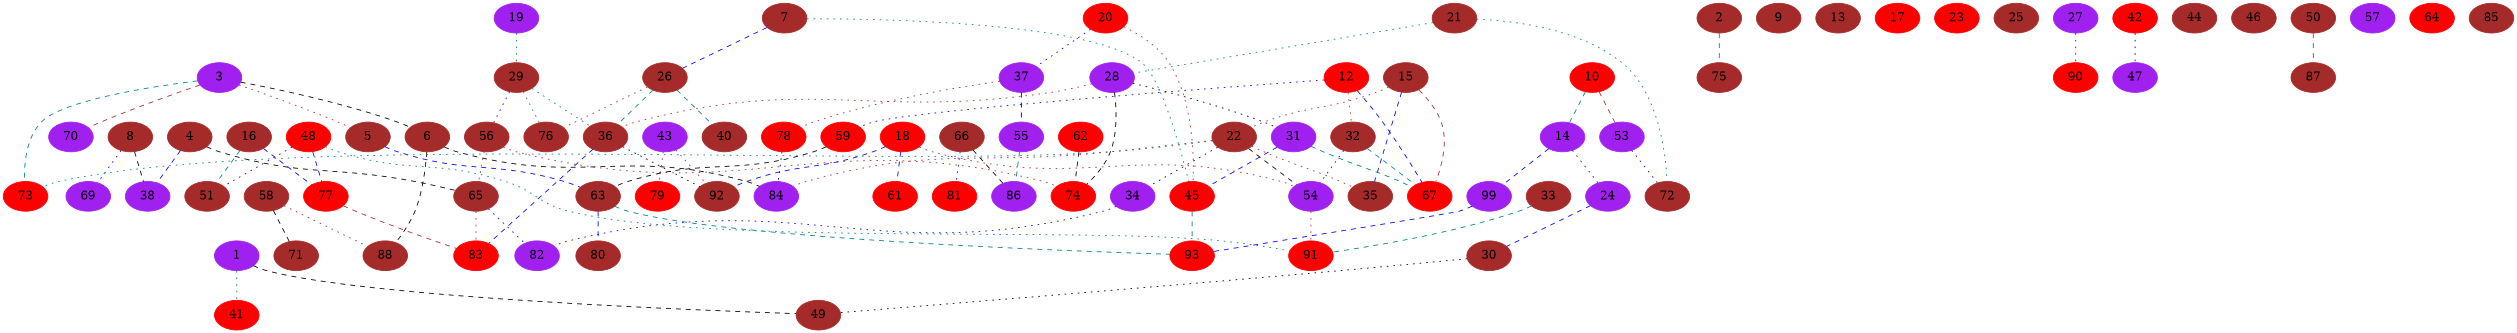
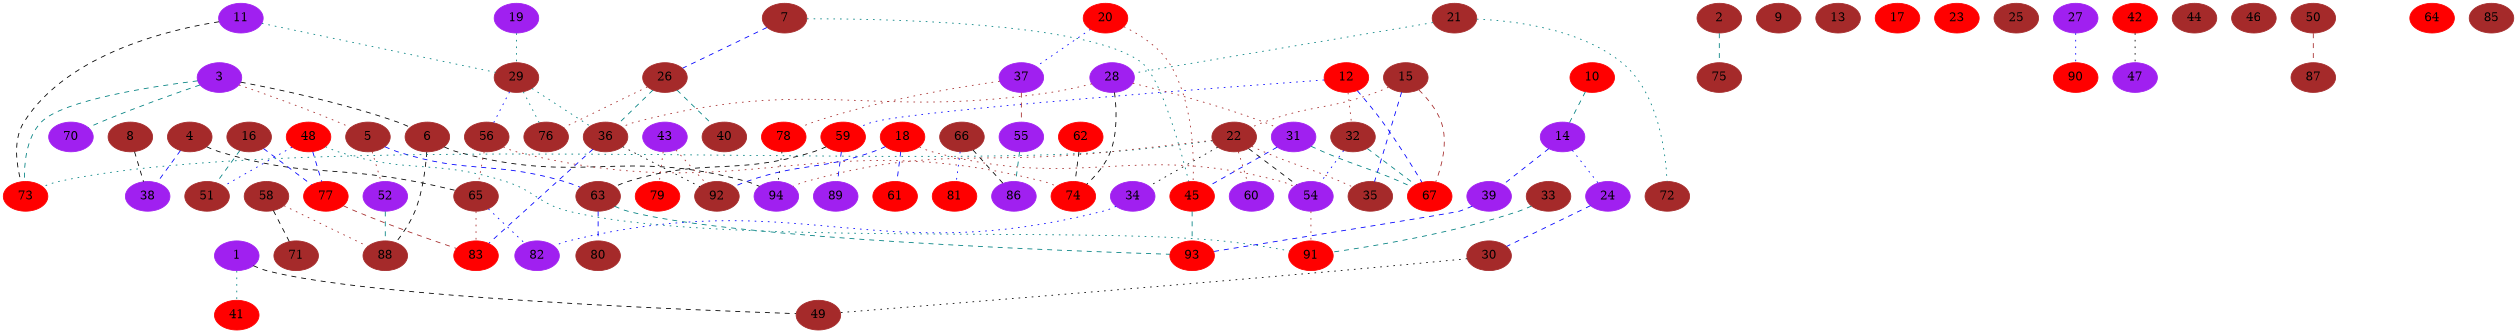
node "11": added
node "57": removed
edge "28" -- "31": color black -> brown
edge "3" -- "70": color brown -> teal
edge "37" -- "55": color black -> brown
node "53": removed
node "69": removed
node "52": added
node "84": label "84" -> "94"
node "89": added
node "60": added
node "99": label "99" -> "39"
